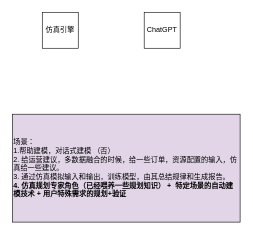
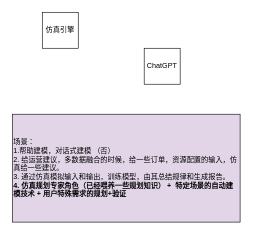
node "ChatGPT": moved (162, 30) -> (162, 66)
